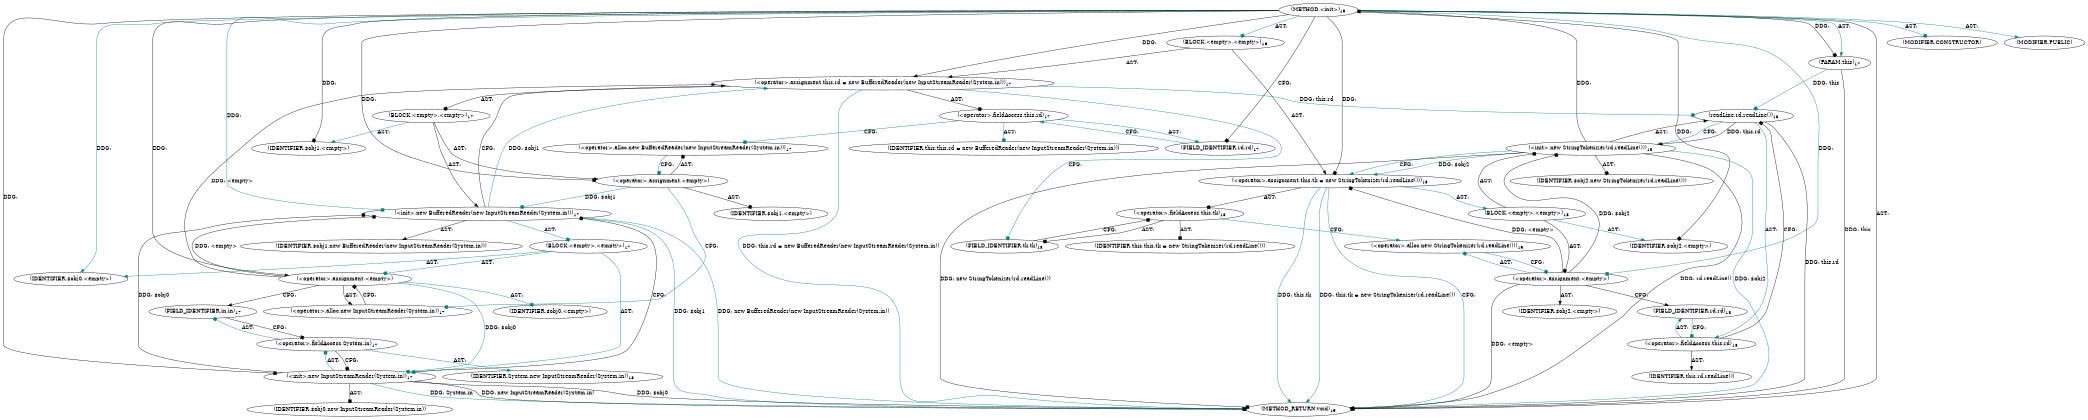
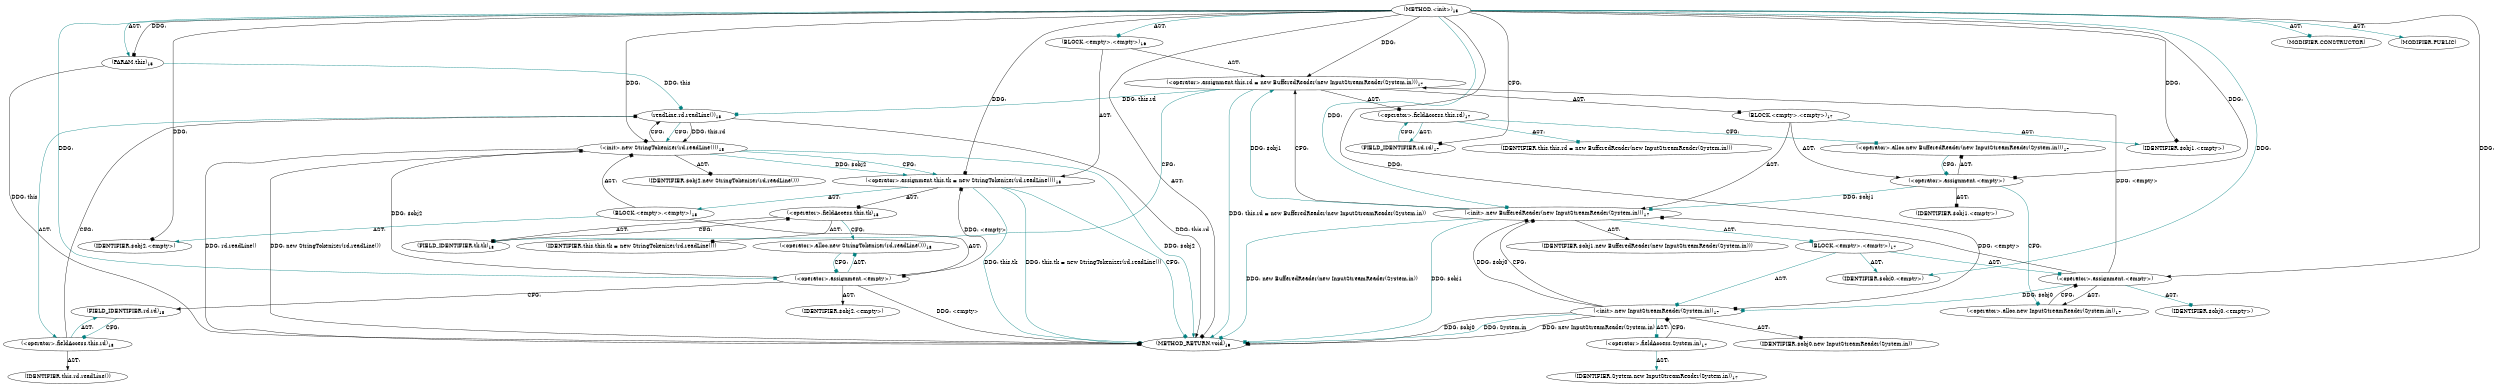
edge "(<init>,new StringTokenizer(rd.readLine()))" -> "(METHOD,<init>)": reversed
node "(PARAM,this)": text "17" -> "15"
edge "(<init>,new StringTokenizer(rd.readLine()))" -> "(readLine,rd.readLine())": label "AST: " -> "CFG: "
node "(<operator>.alloc,new StringTokenizer(rd.readLine()))": text "16" -> "18"
node "(FIELD_IDENTIFIER,in,in)": removed
node "(IDENTIFIER,System,new InputStreamReader(System.in))": text "18" -> "17"
